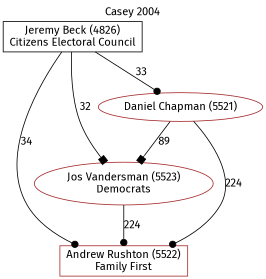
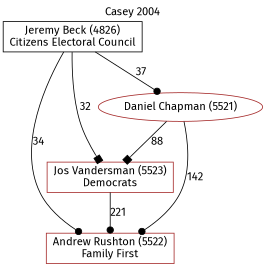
edge "Jeremy Beck (4826) Citizens Electoral Council" -> "Daniel Chapman (5521)": label "33" -> "37"
edge "Daniel Chapman (5521)" -> "Jos Vandersman (5523) Democrats": label "89" -> "88"
node "Jos Vandersman (5523) Democrats": shape ellipse -> box
edge "Daniel Chapman (5521)" -> "Andrew Rushton (5522) Family First": label "224" -> "142"
edge "Jos Vandersman (5523) Democrats" -> "Andrew Rushton (5522) Family First": label "224" -> "221"
